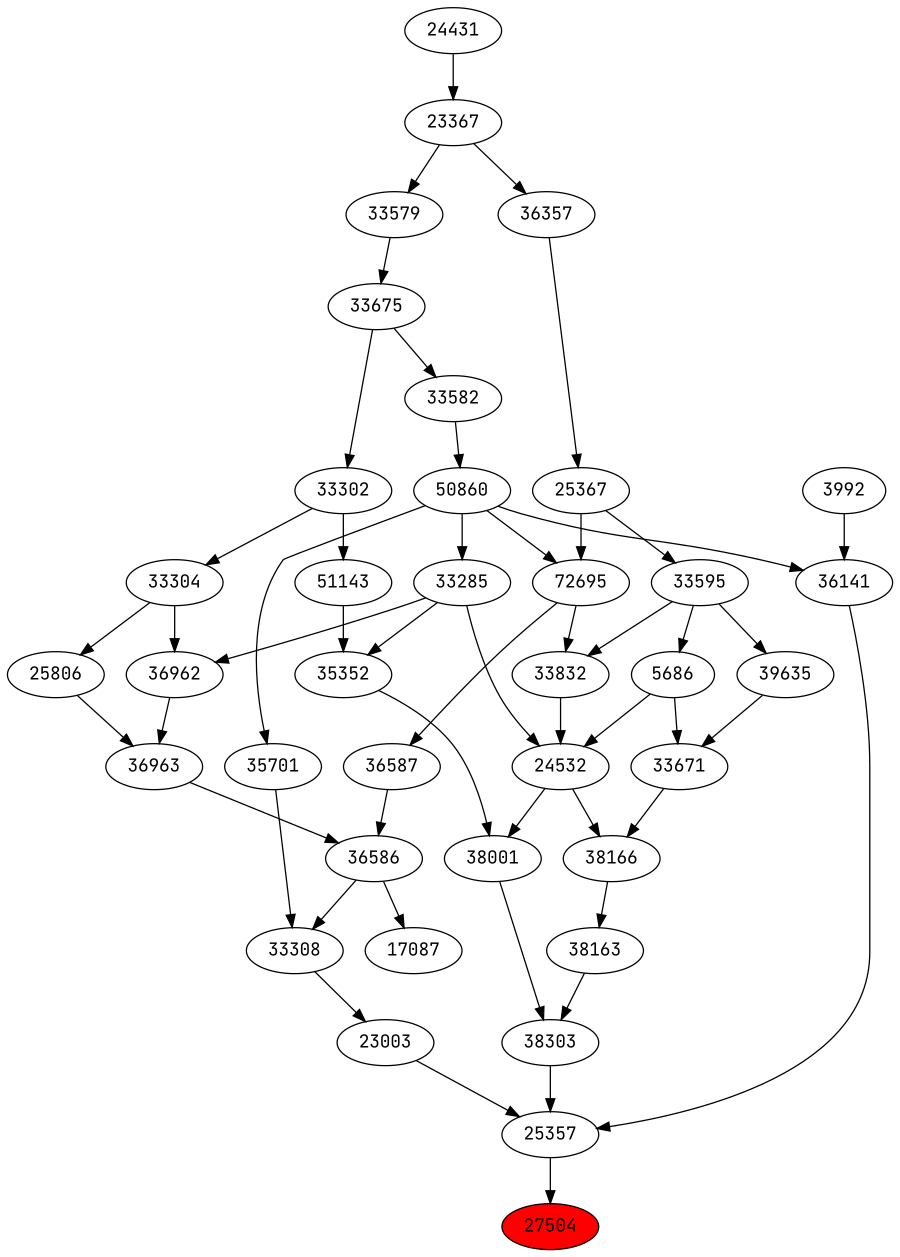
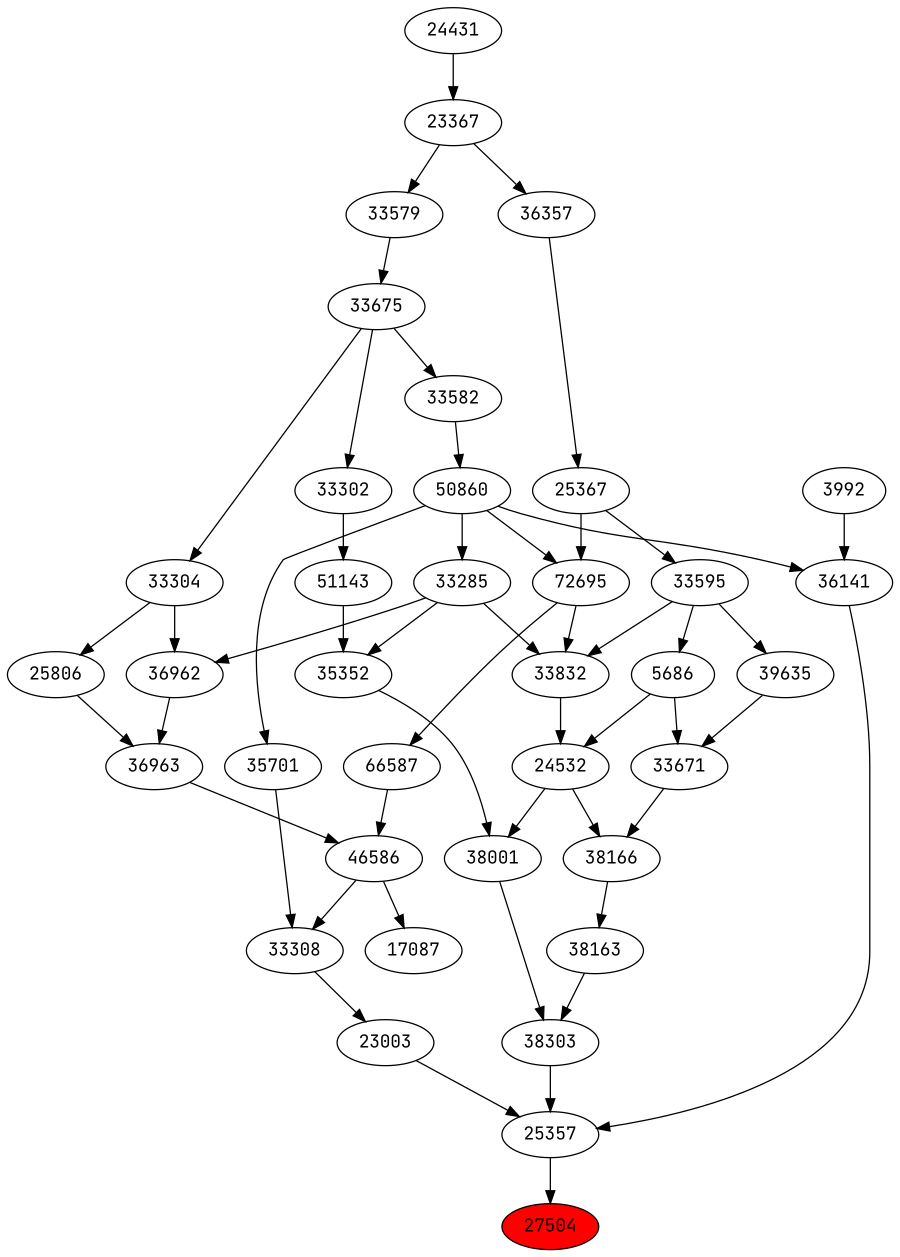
edge "33302" -> "33304": now "33675" -> "33304"
edge "33285" -> "24532": now "33285" -> "33832"
node "36587": label "36587" -> "66587"
node "36586": label "36586" -> "46586"
